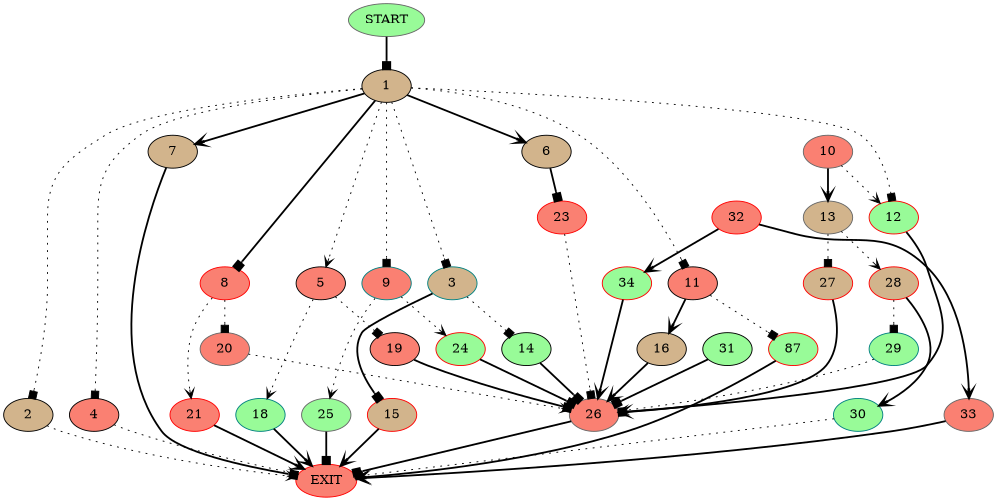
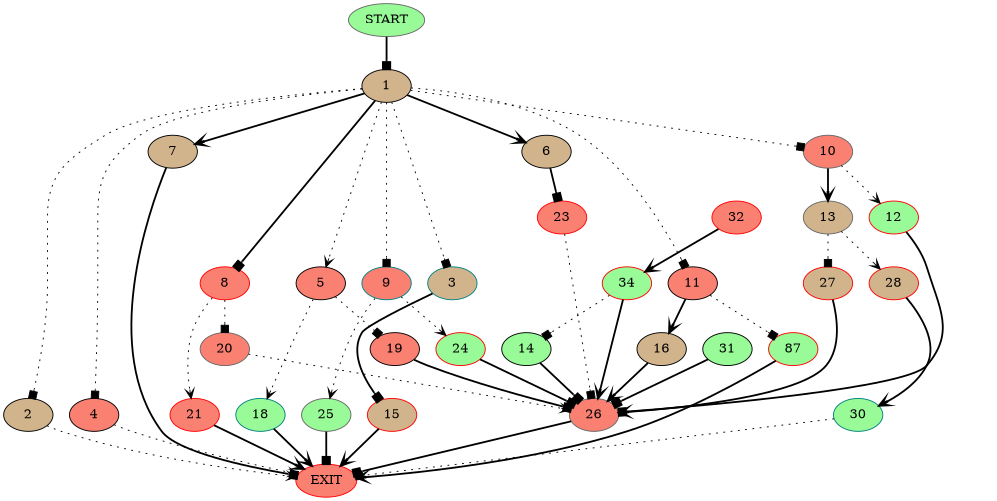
edge "1" -> "12": now "1" -> "10"
edge "3" -> "14": now "34" -> "14"
node "29": removed
node "33": removed
